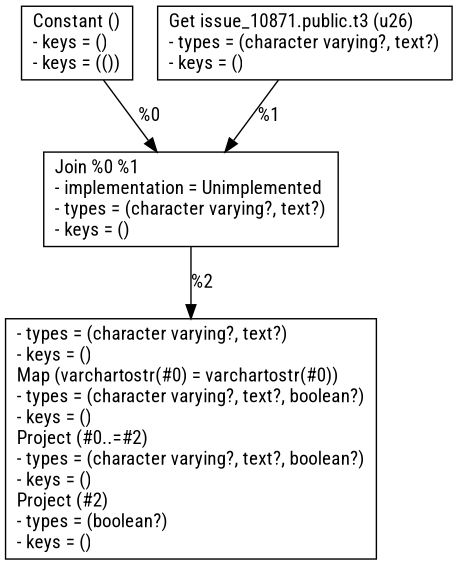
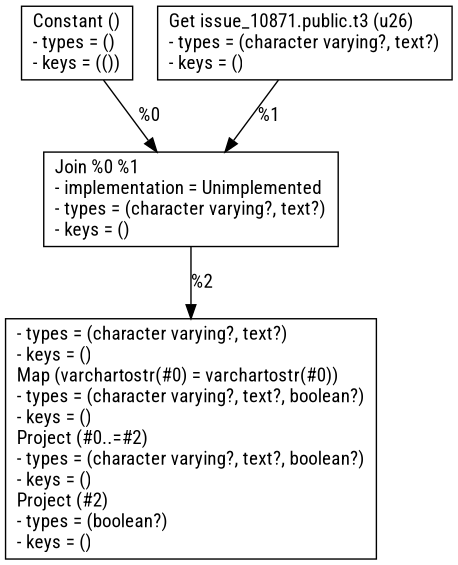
node "Constant () - keys = () - keys = (())": label "Constant () - keys = () - keys = (())" -> "Constant () - types = () - keys = (())"
